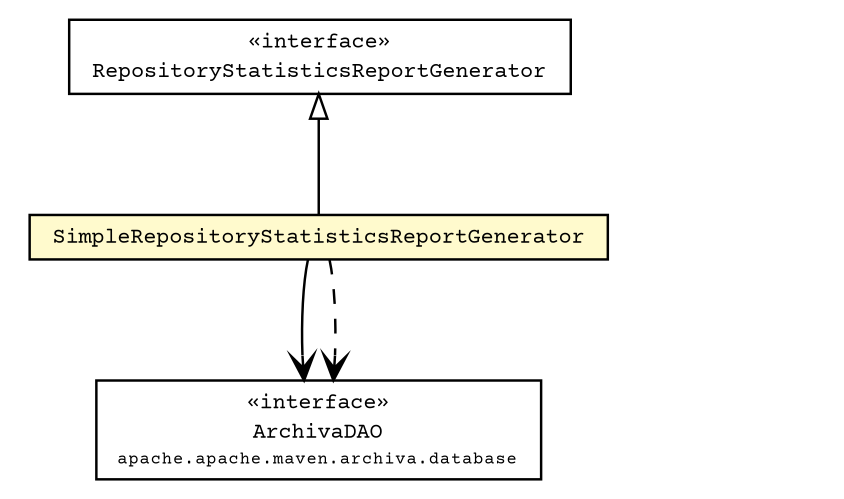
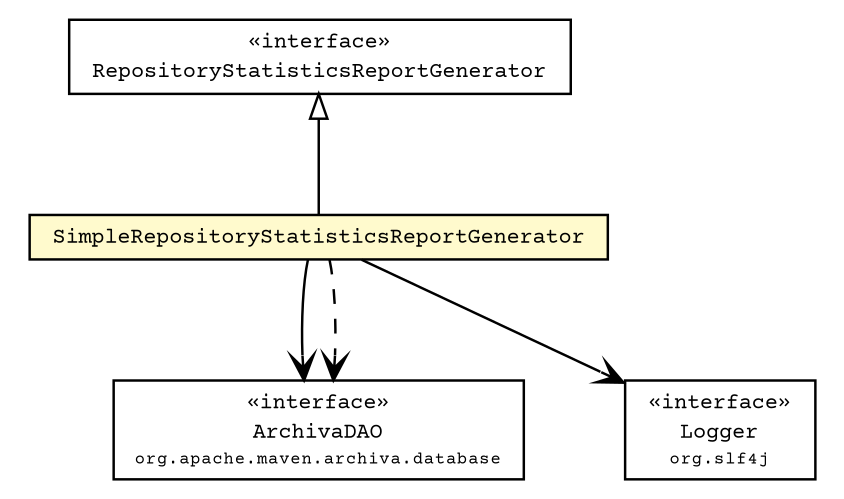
node "Logger": added
node "ArchivaDAO": text "apache.apache.maven.archiva.database" -> "org.apache.maven.archiva.database"
